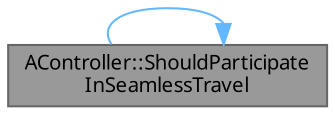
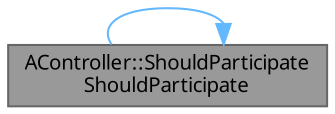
node "AController::ShouldParticipate InSeamlessTravel": label "AController::ShouldParticipate InSeamlessTravel" -> "AController::ShouldParticipate ShouldParticipate"
